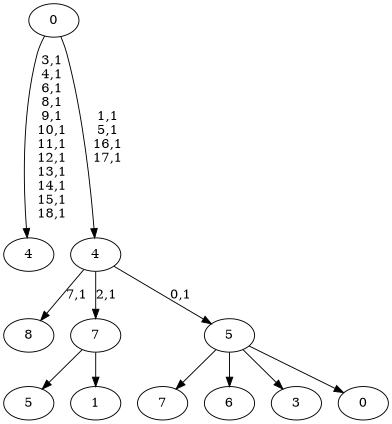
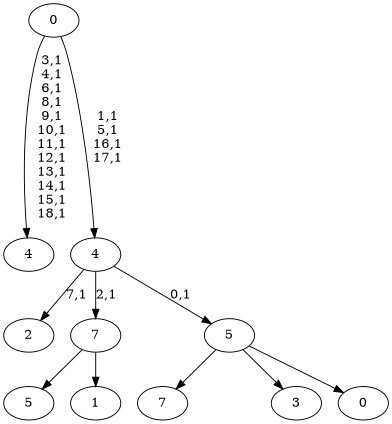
node "8": label "8" -> "2"
node "6": removed
